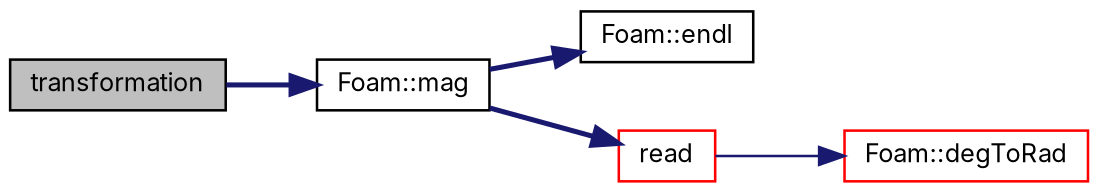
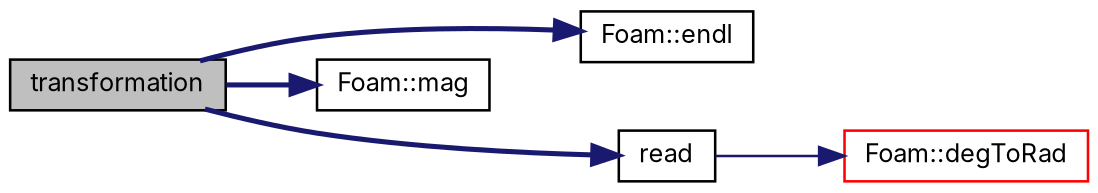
edge "Foam::mag" -> "Foam::endl": now "transformation" -> "Foam::endl"
edge "Foam::mag" -> "read": now "transformation" -> "read"
node "read": color red -> black
